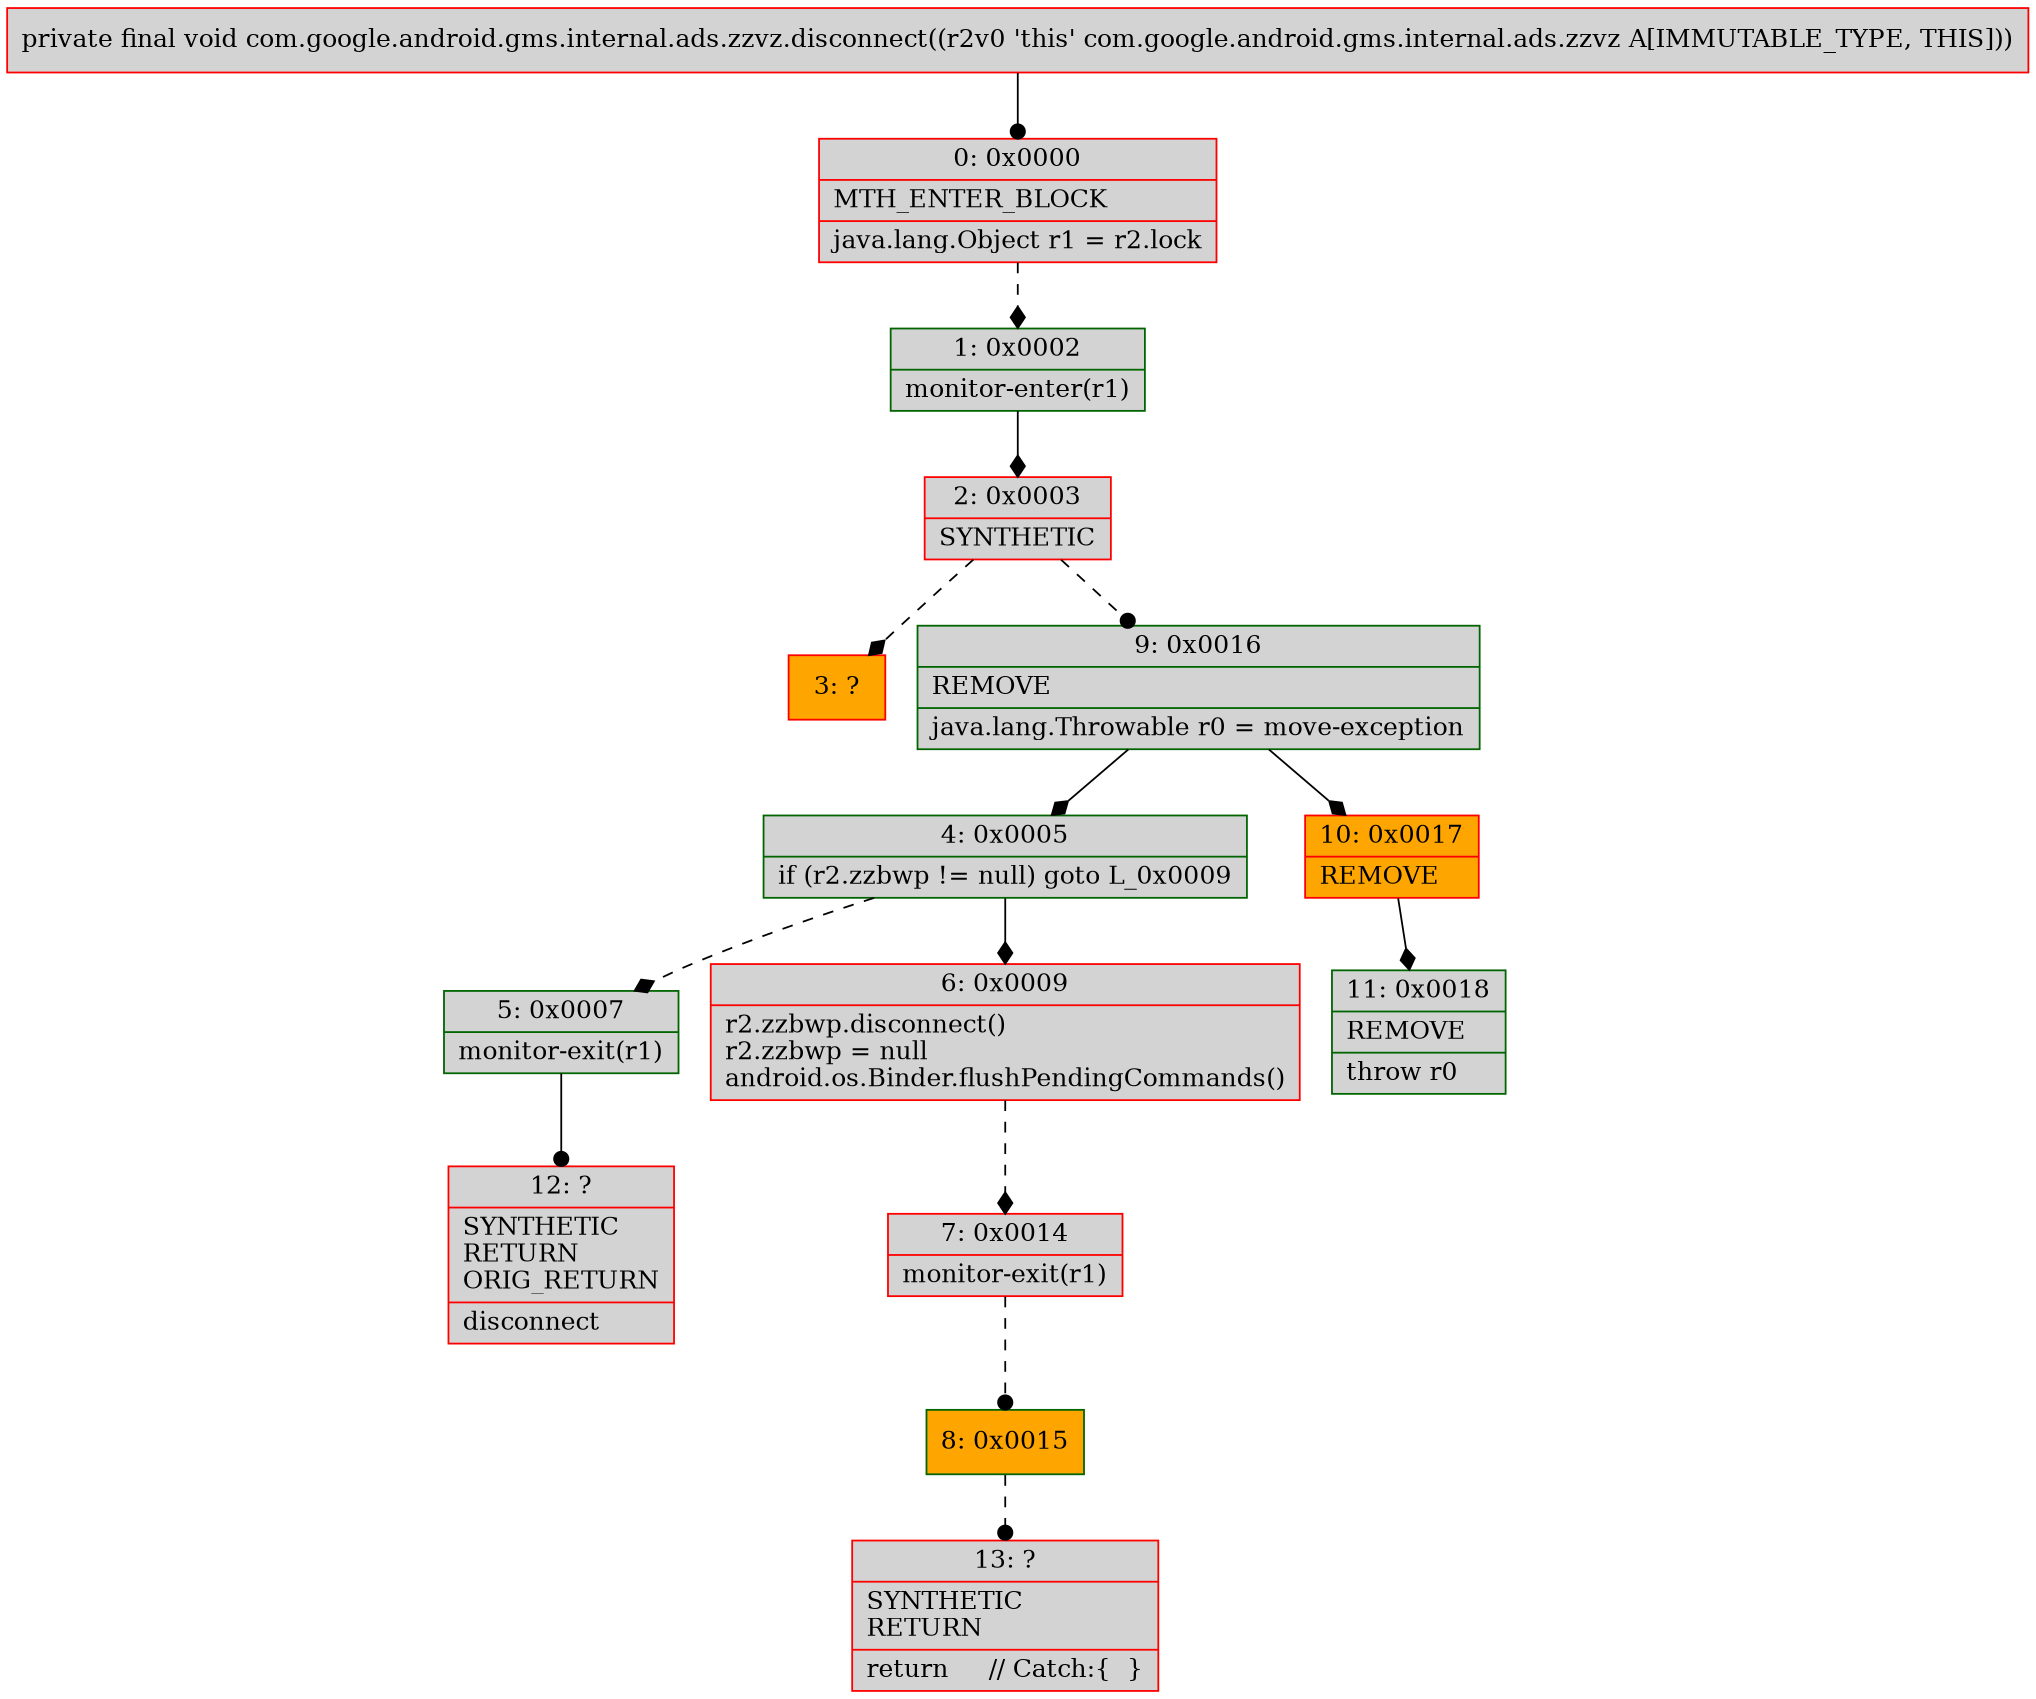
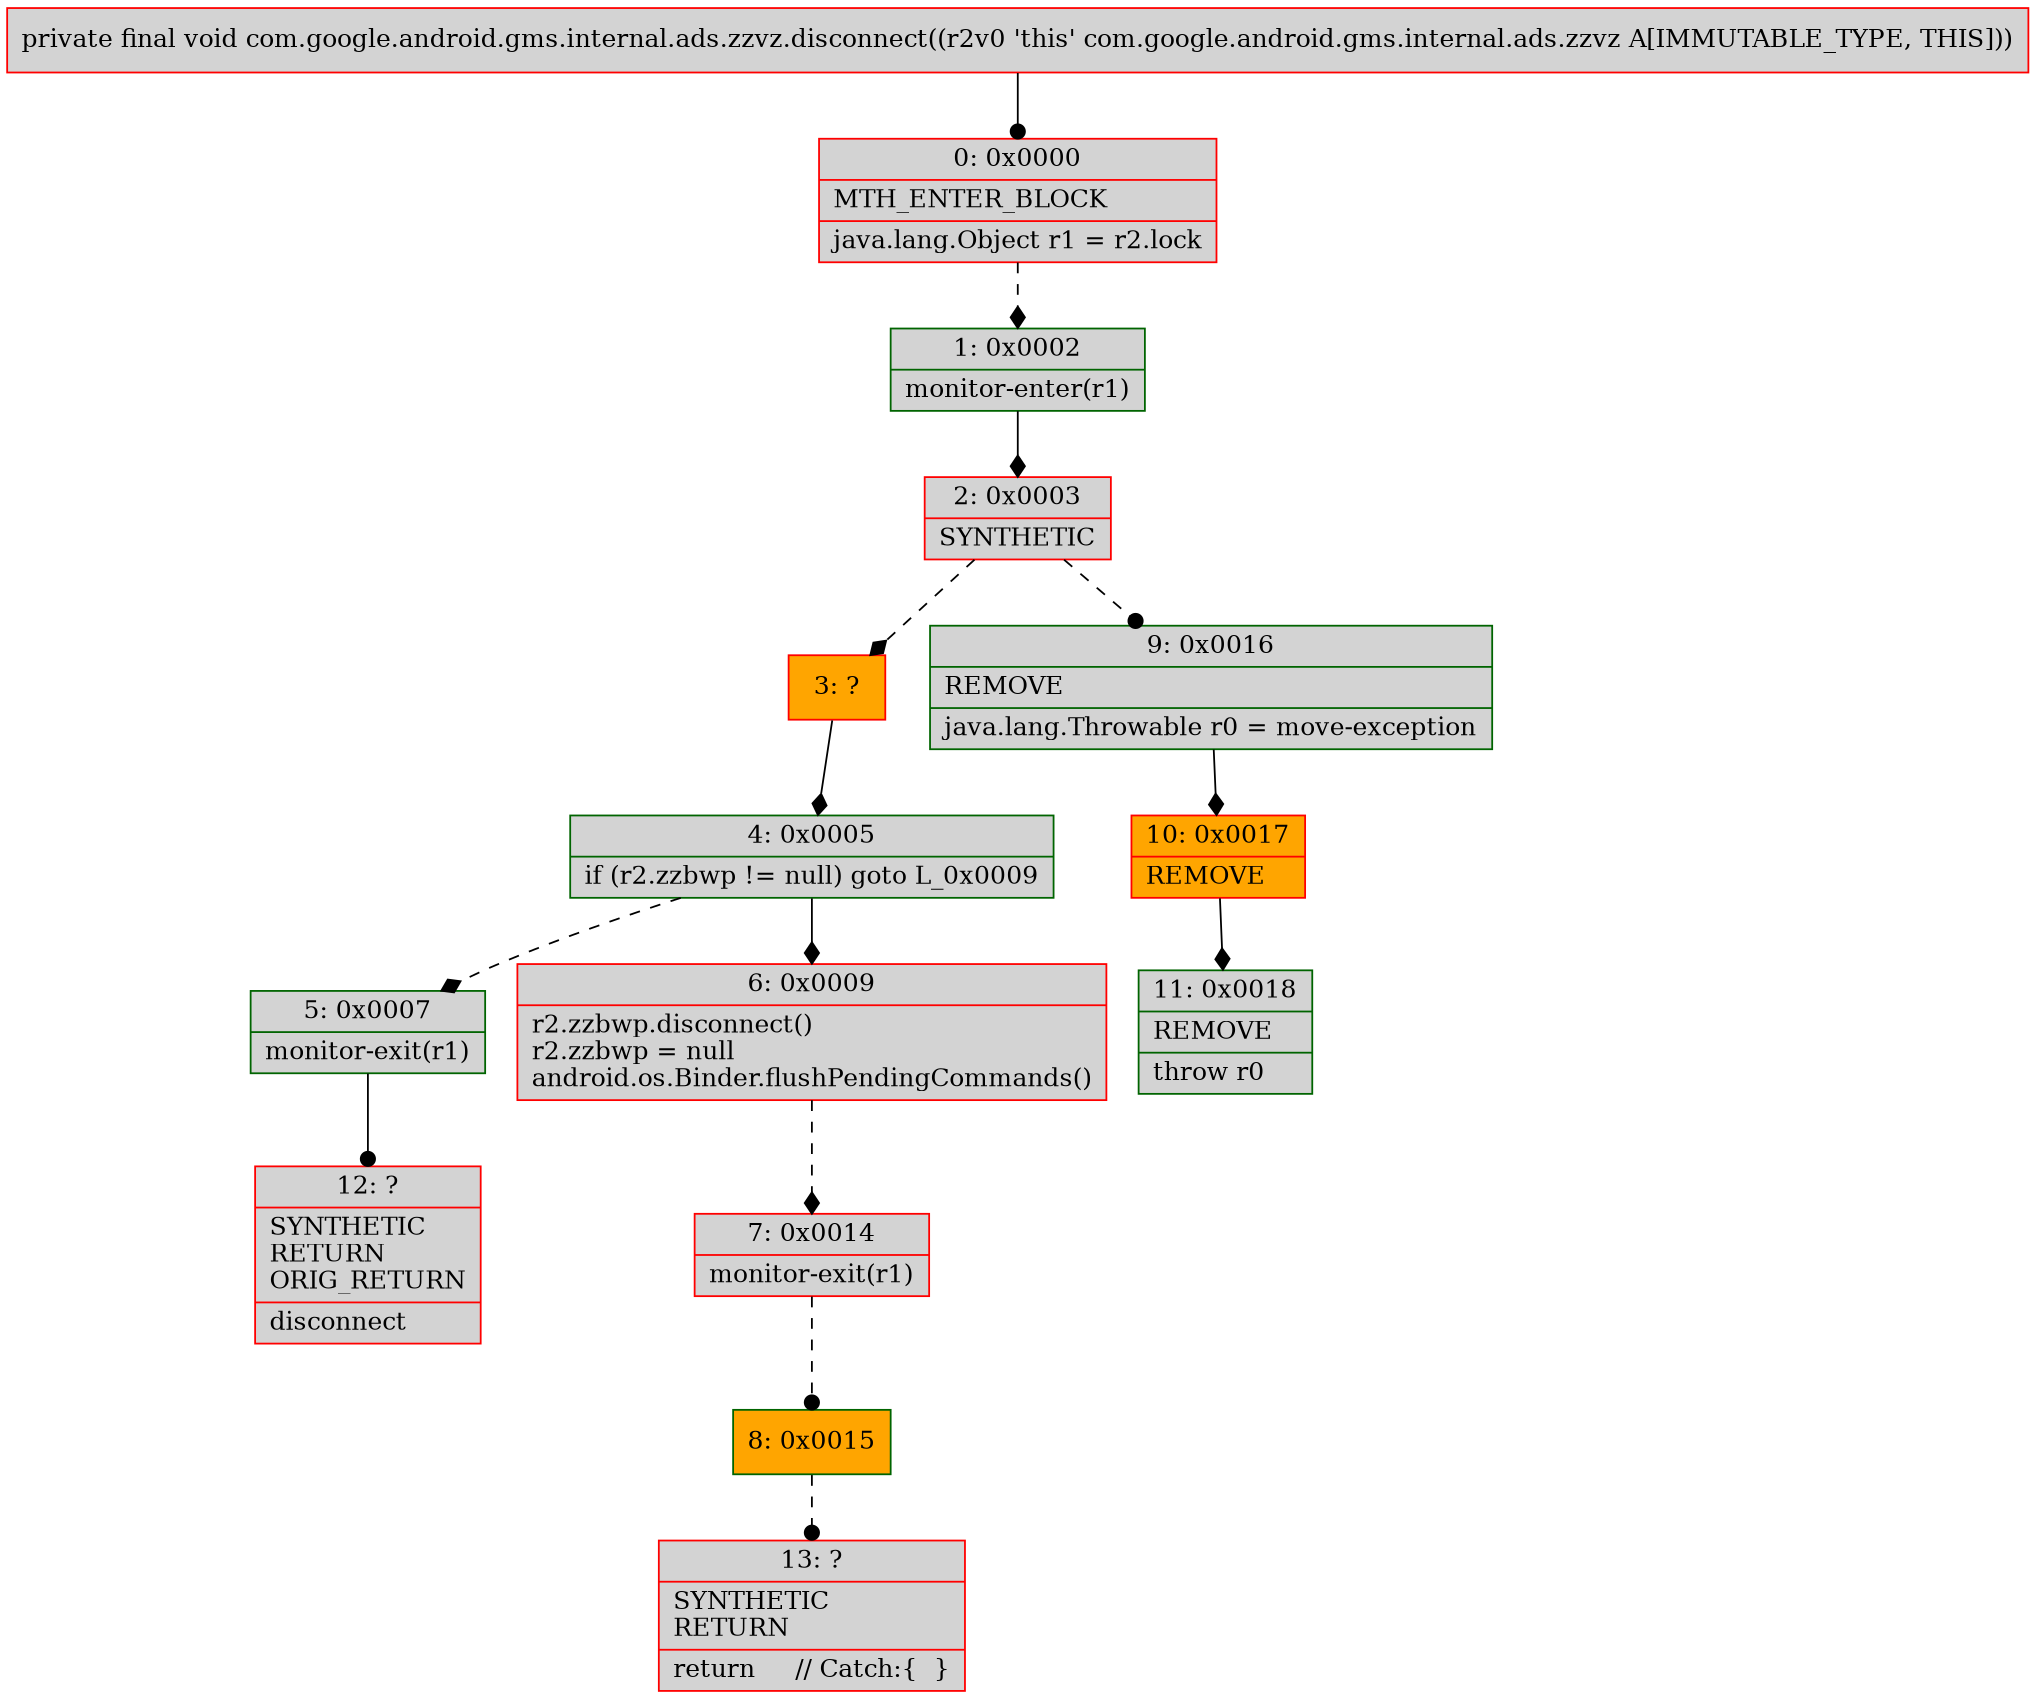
edge "9: 0x0016" -> "4: 0x0005": now "3: ?" -> "4: 0x0005"
